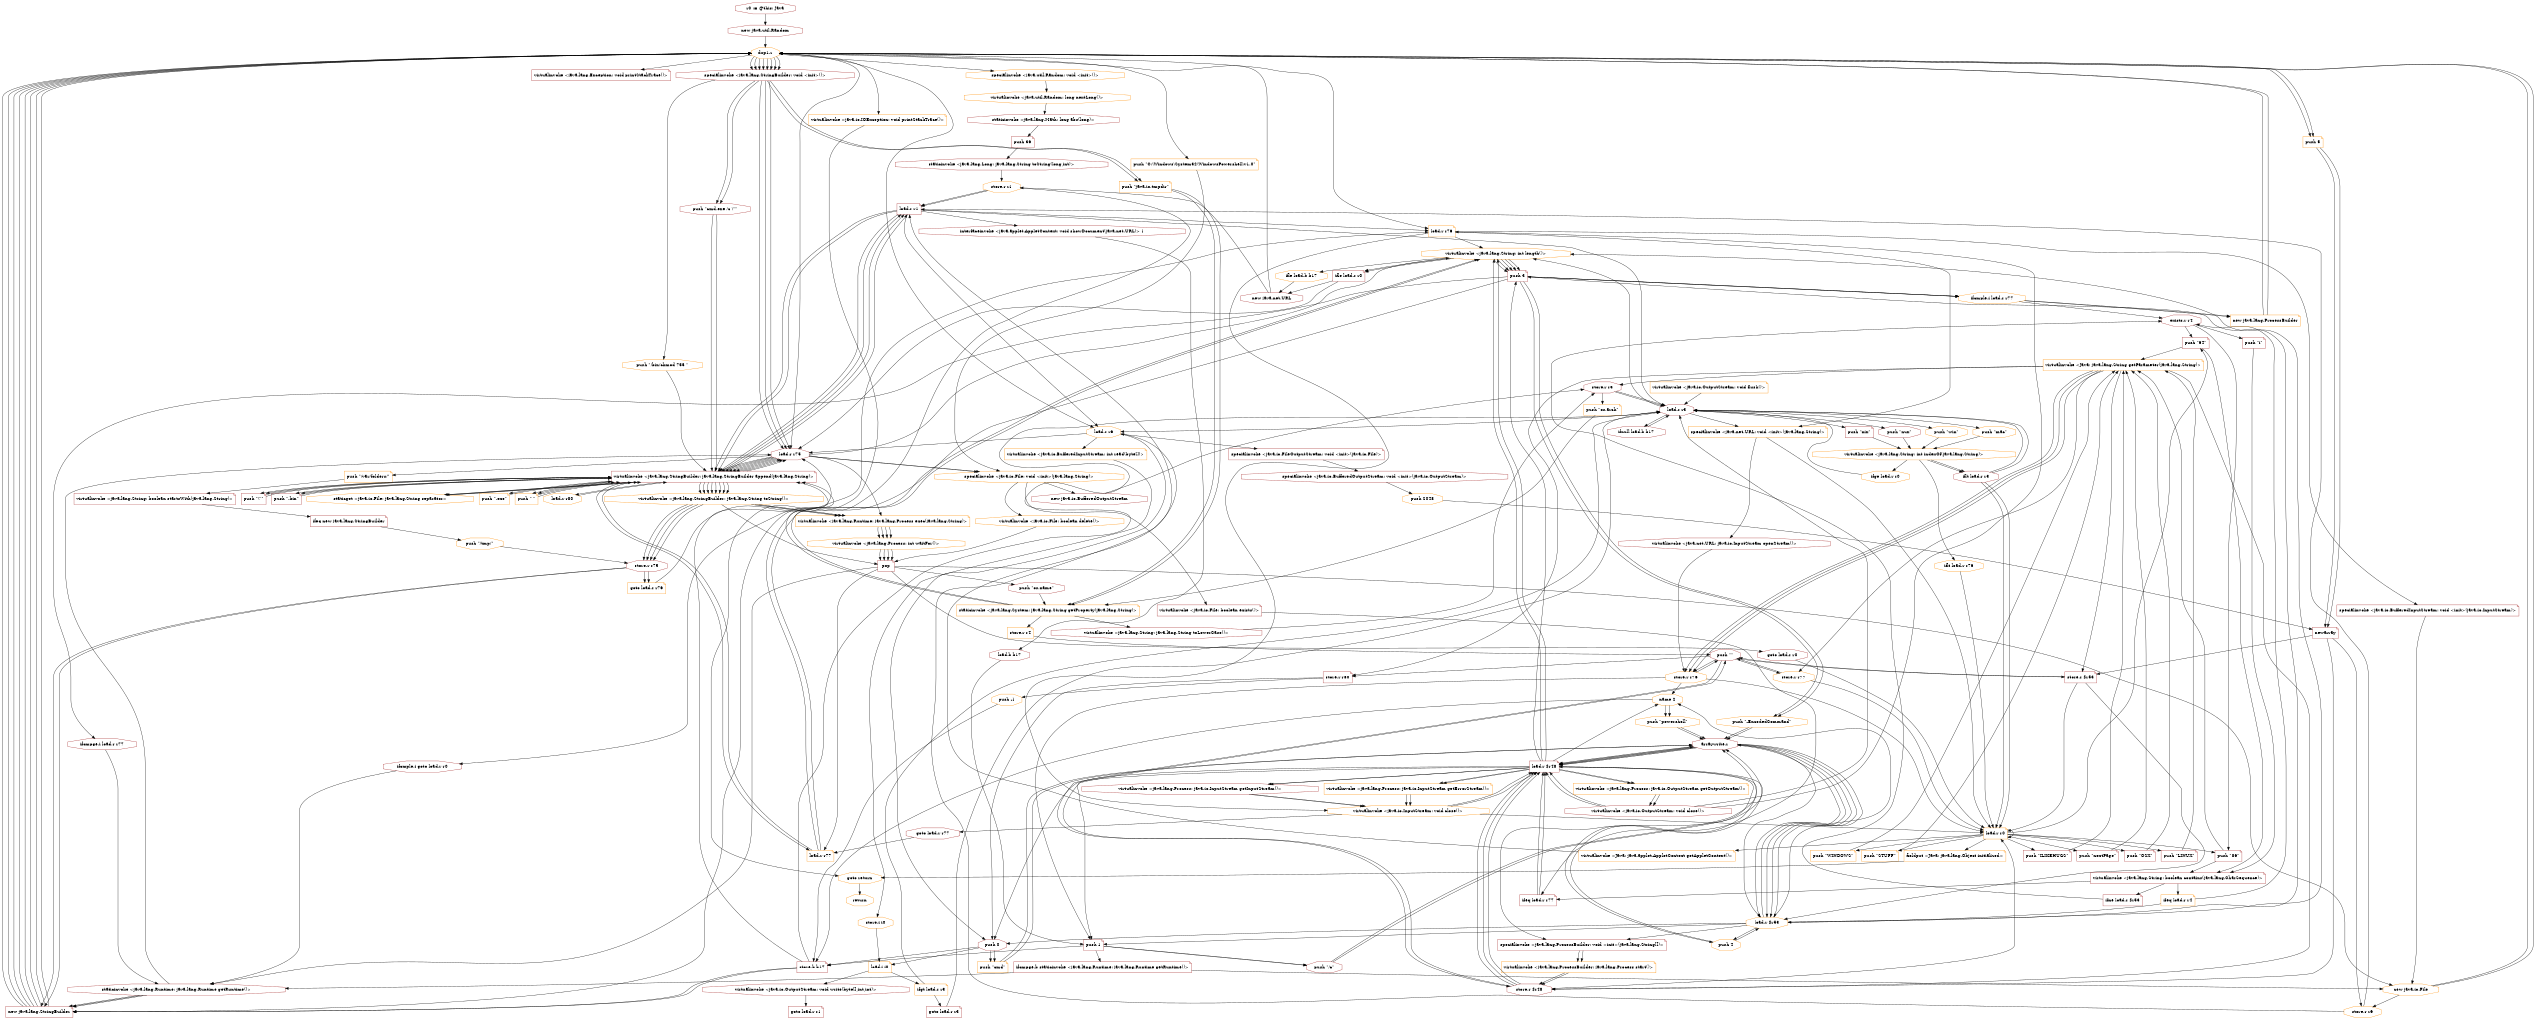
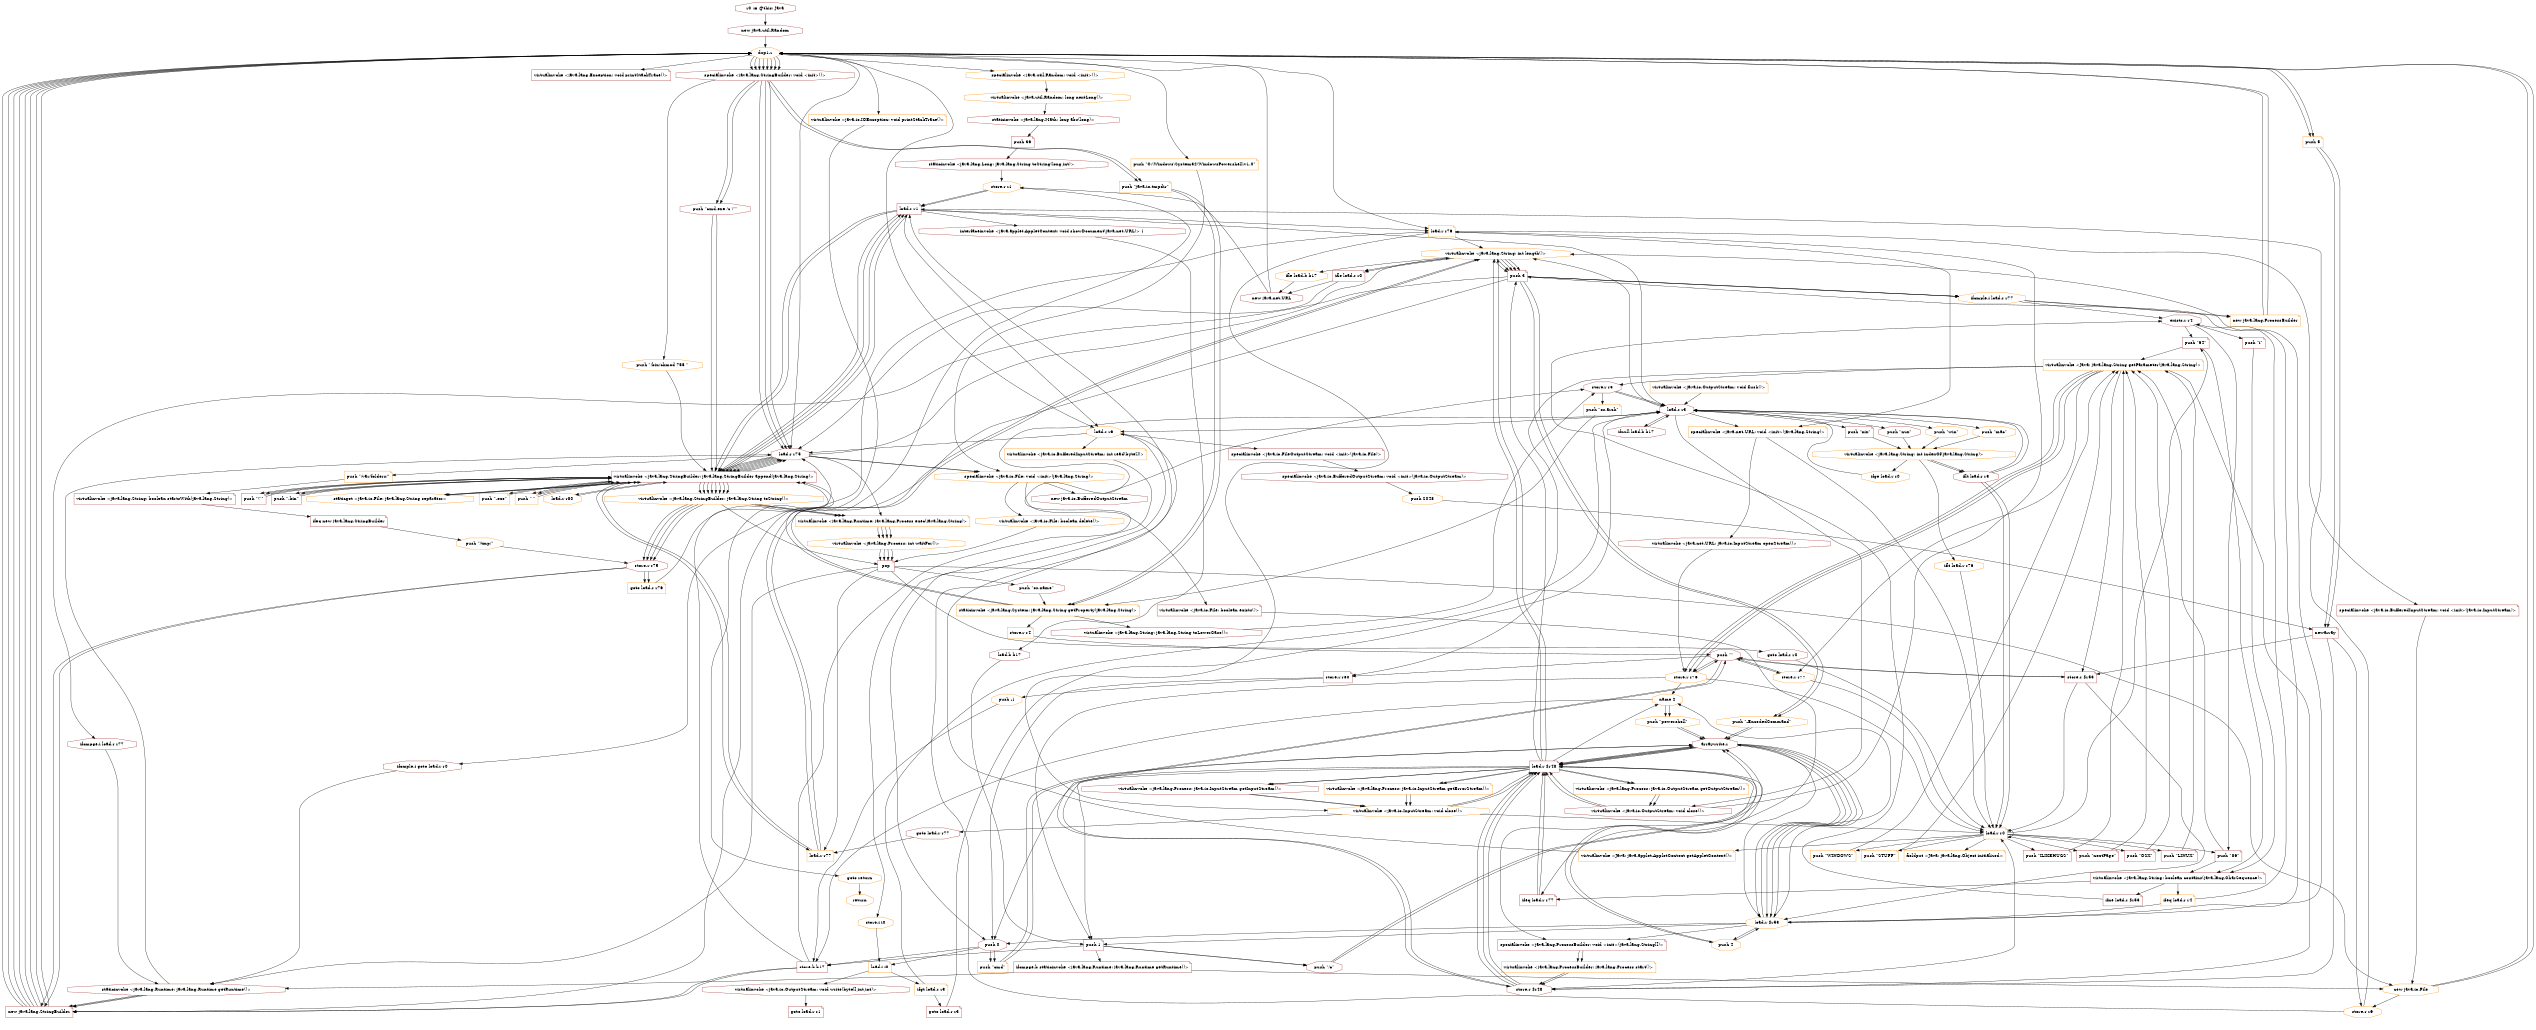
edge "virtualinvoke <java.io.OutputStream: void close()>" -> "load.r r3": reversed
edge "fieldput <Java: java.lang.Object initialized>" -> "goto return": removed
